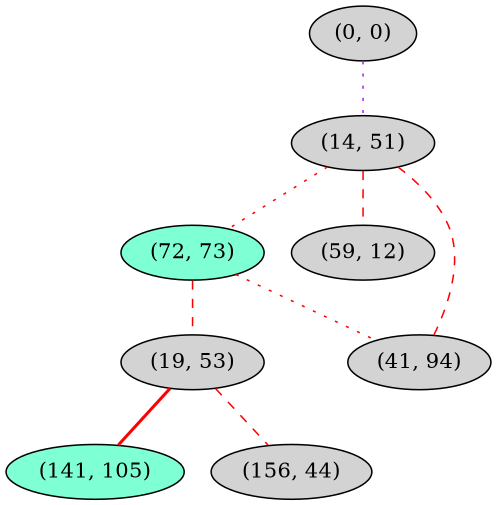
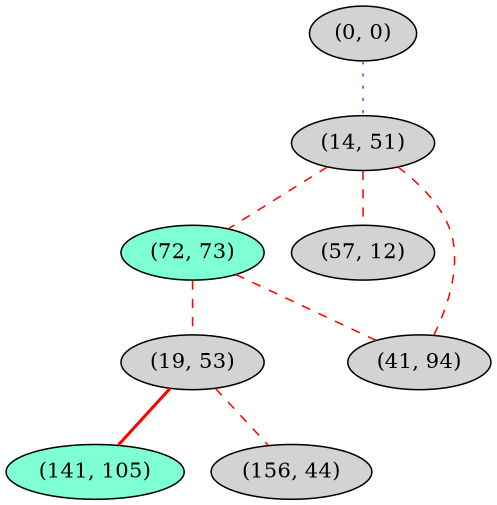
edge "(14, 51)" -- "(72, 73)": style dotted -> dashed
node "(59, 12)": label "(59, 12)" -> "(57, 12)"
edge "(72, 73)" -- "(41, 94)": style dotted -> dashed
